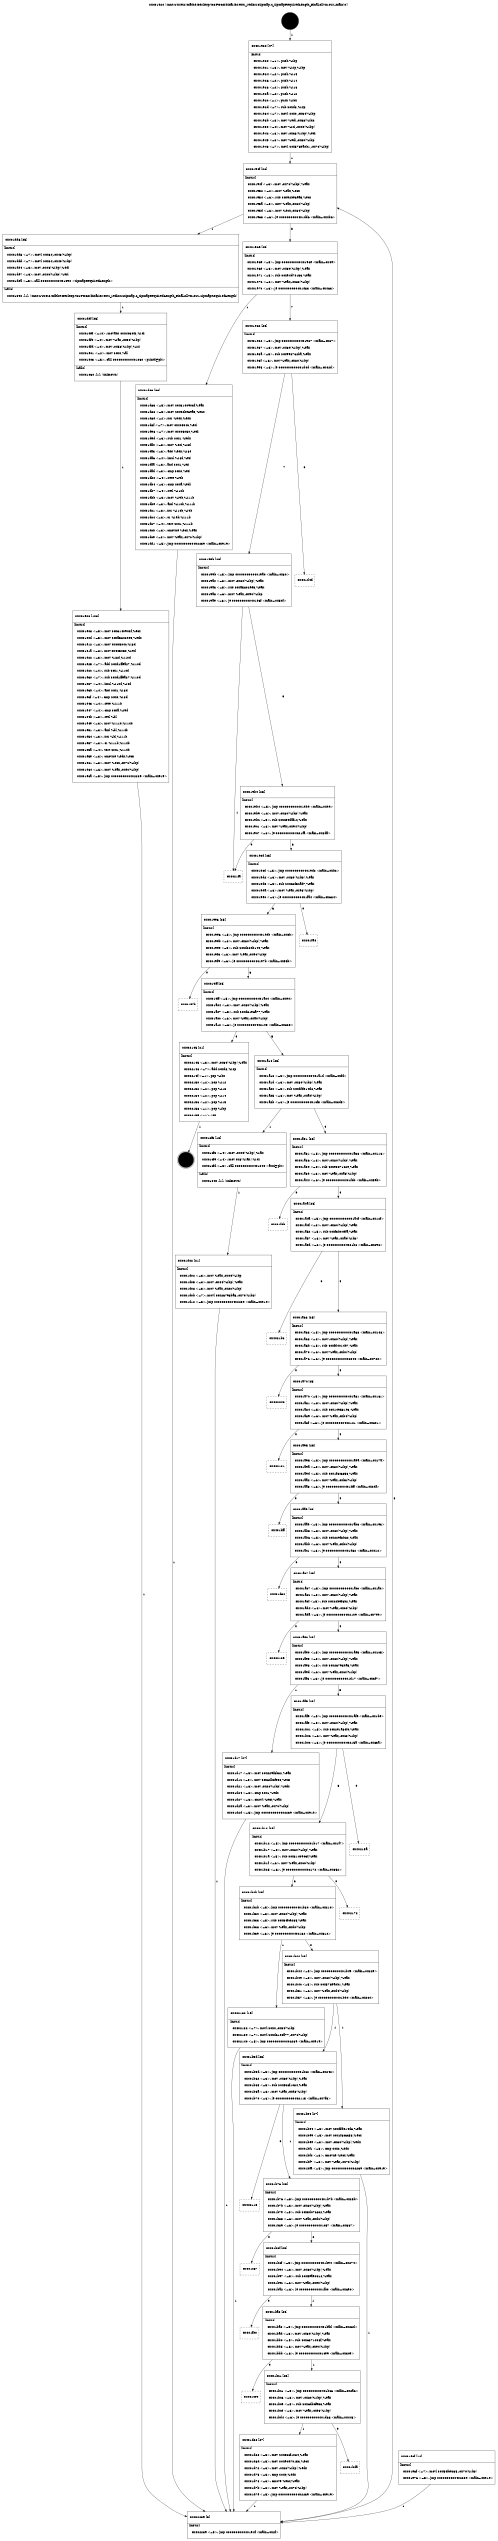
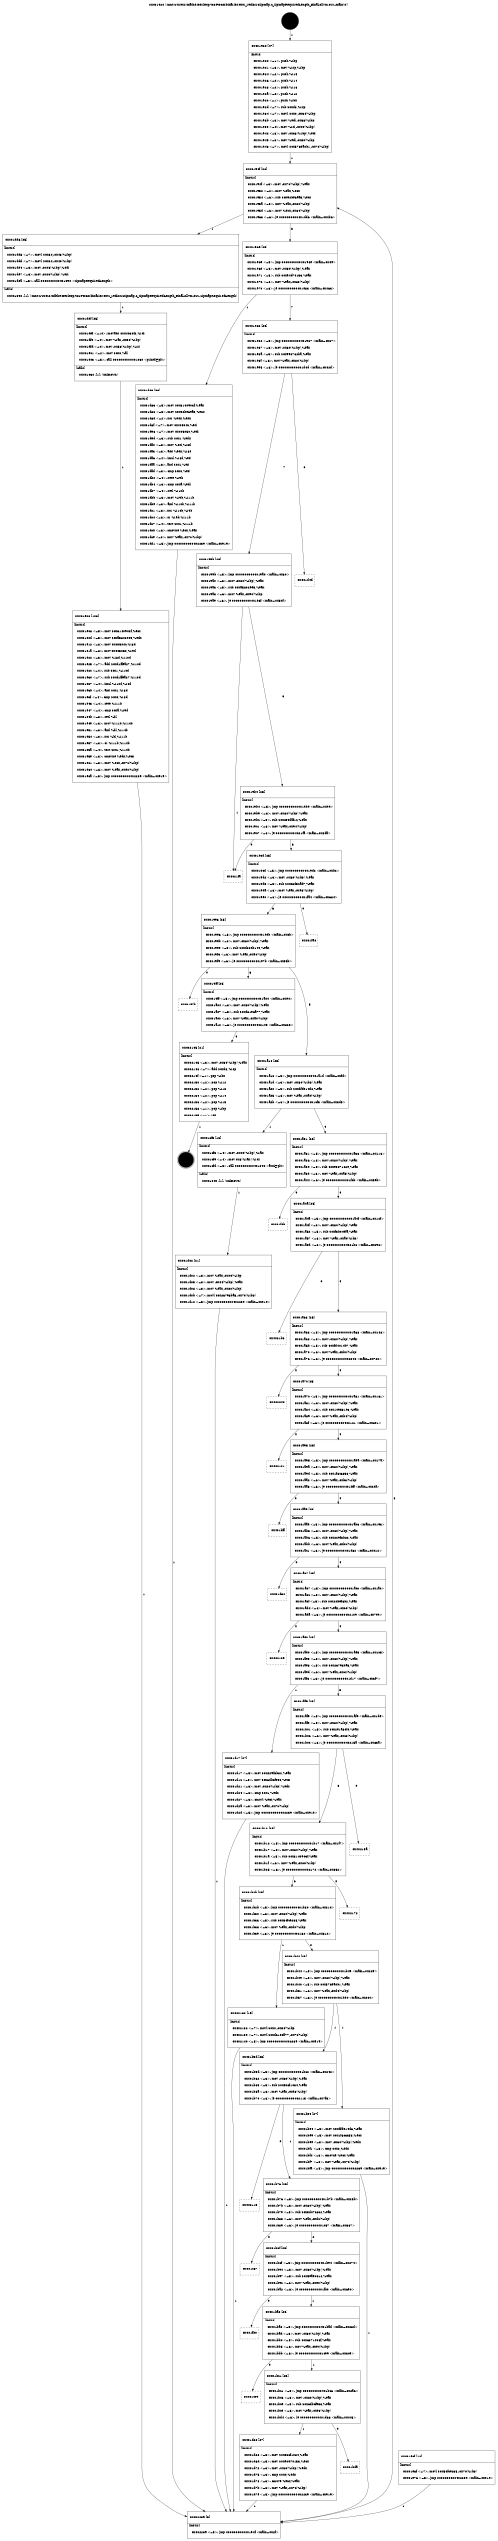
edge "0x4019ff [25]" -> "0x401a18 [25]": now "0x4019e6 [25]" -> "0x401a18 [25]"
